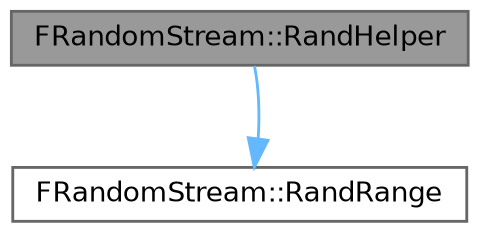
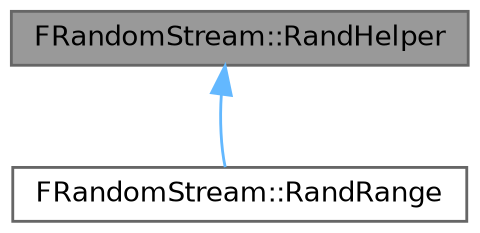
edge "FRandomStream::RandHelper" -> "FRandomStream::RandRange": reversed
